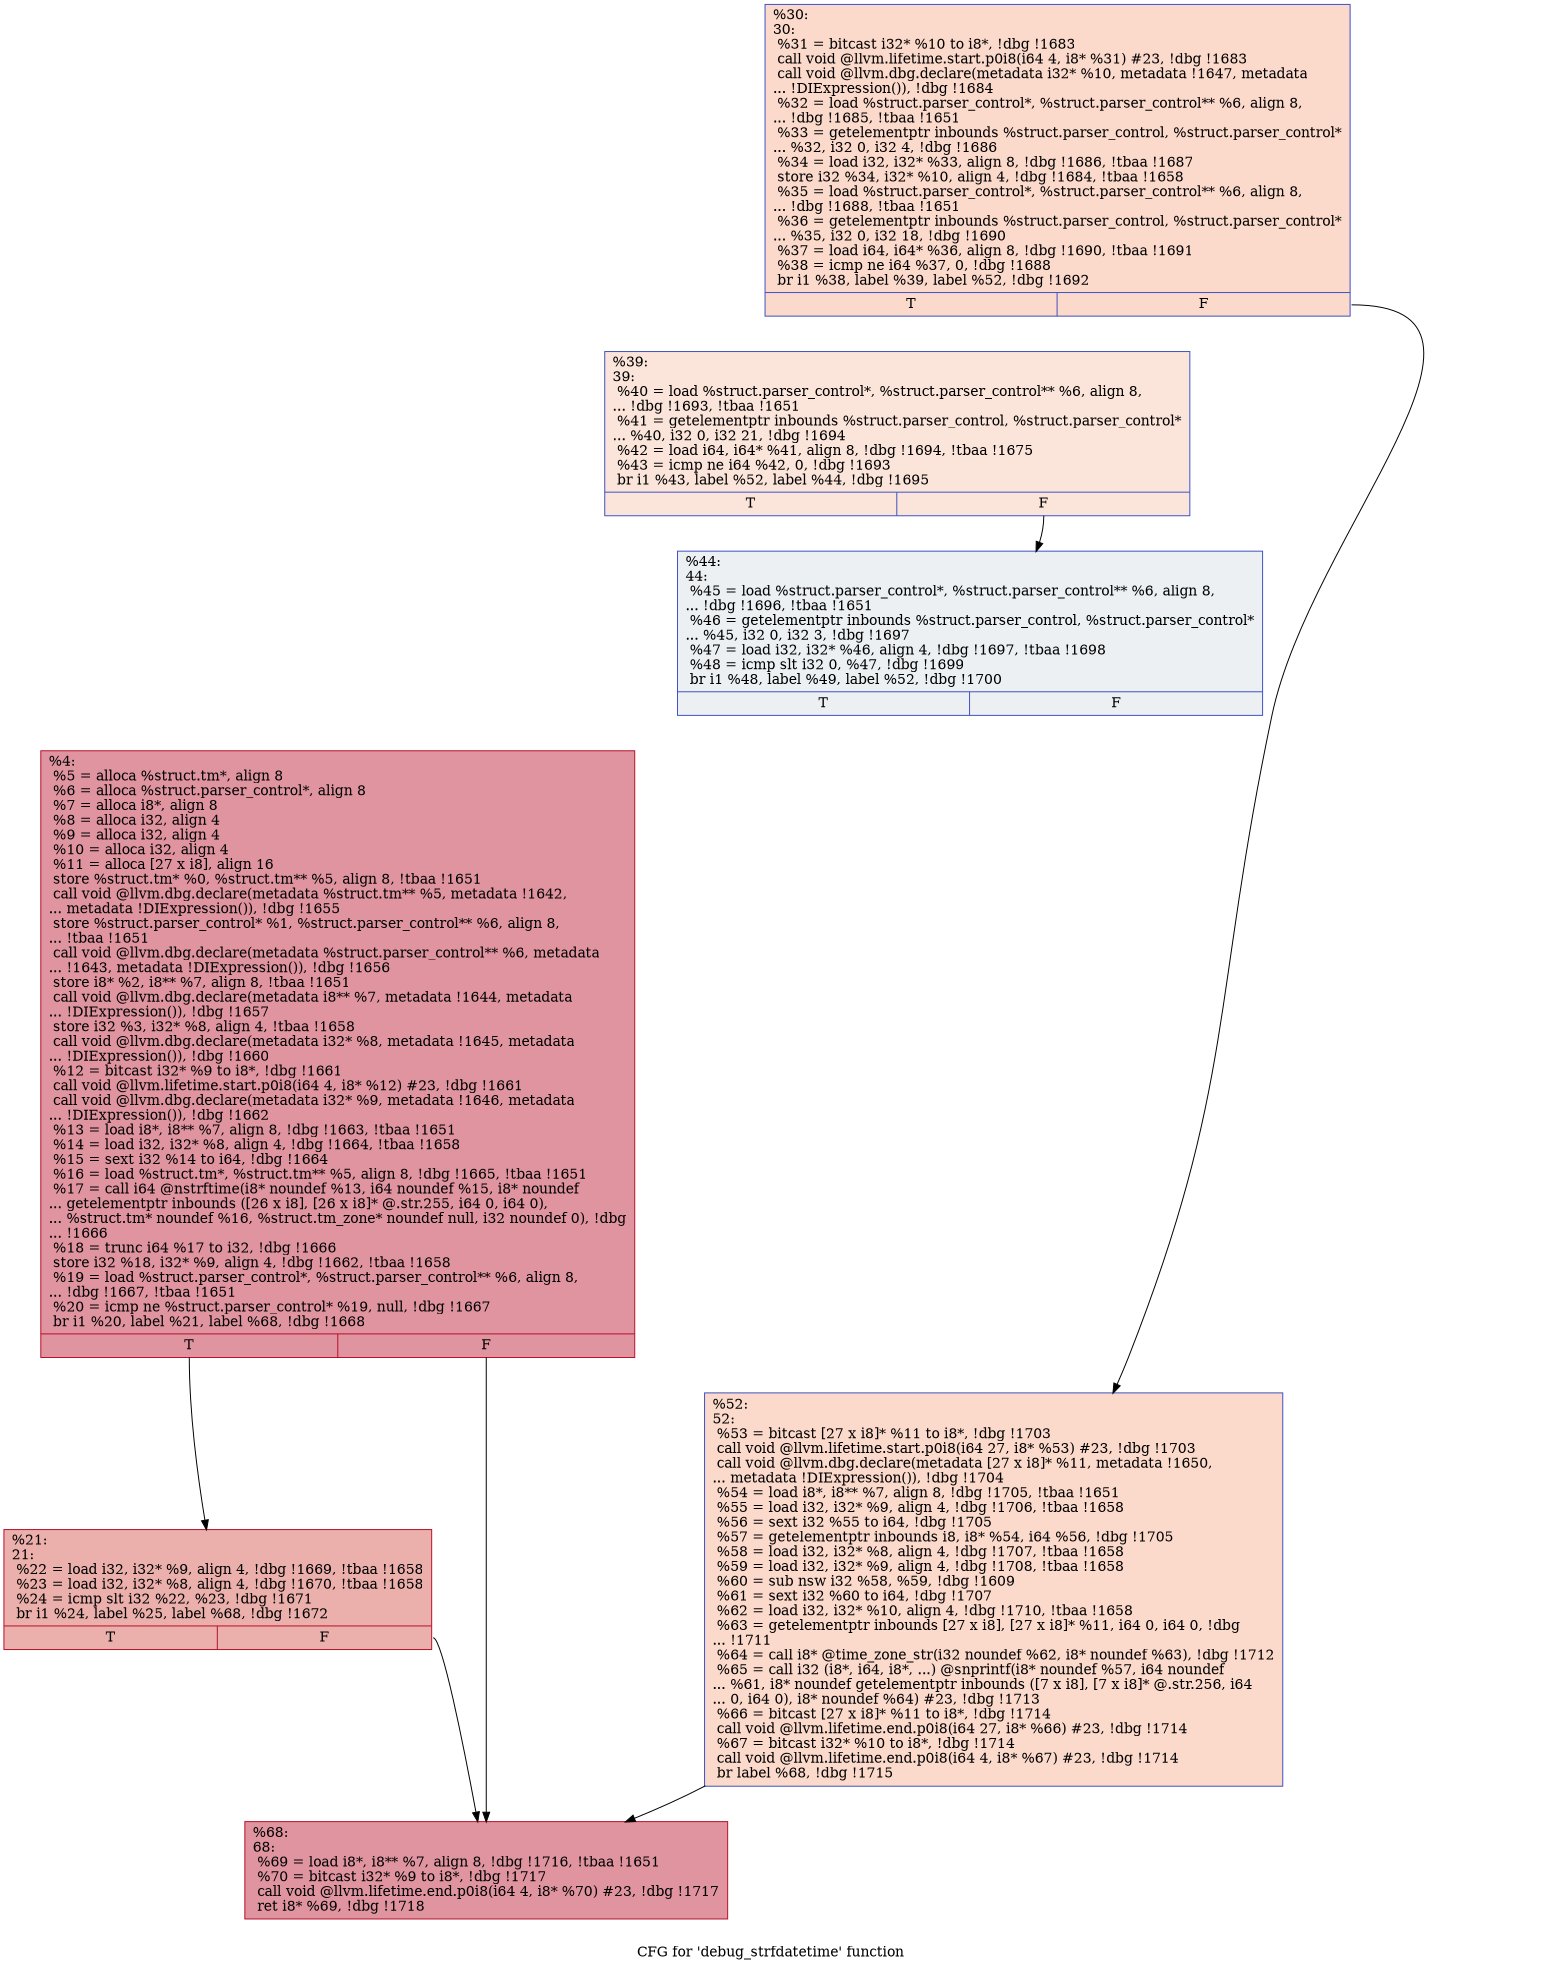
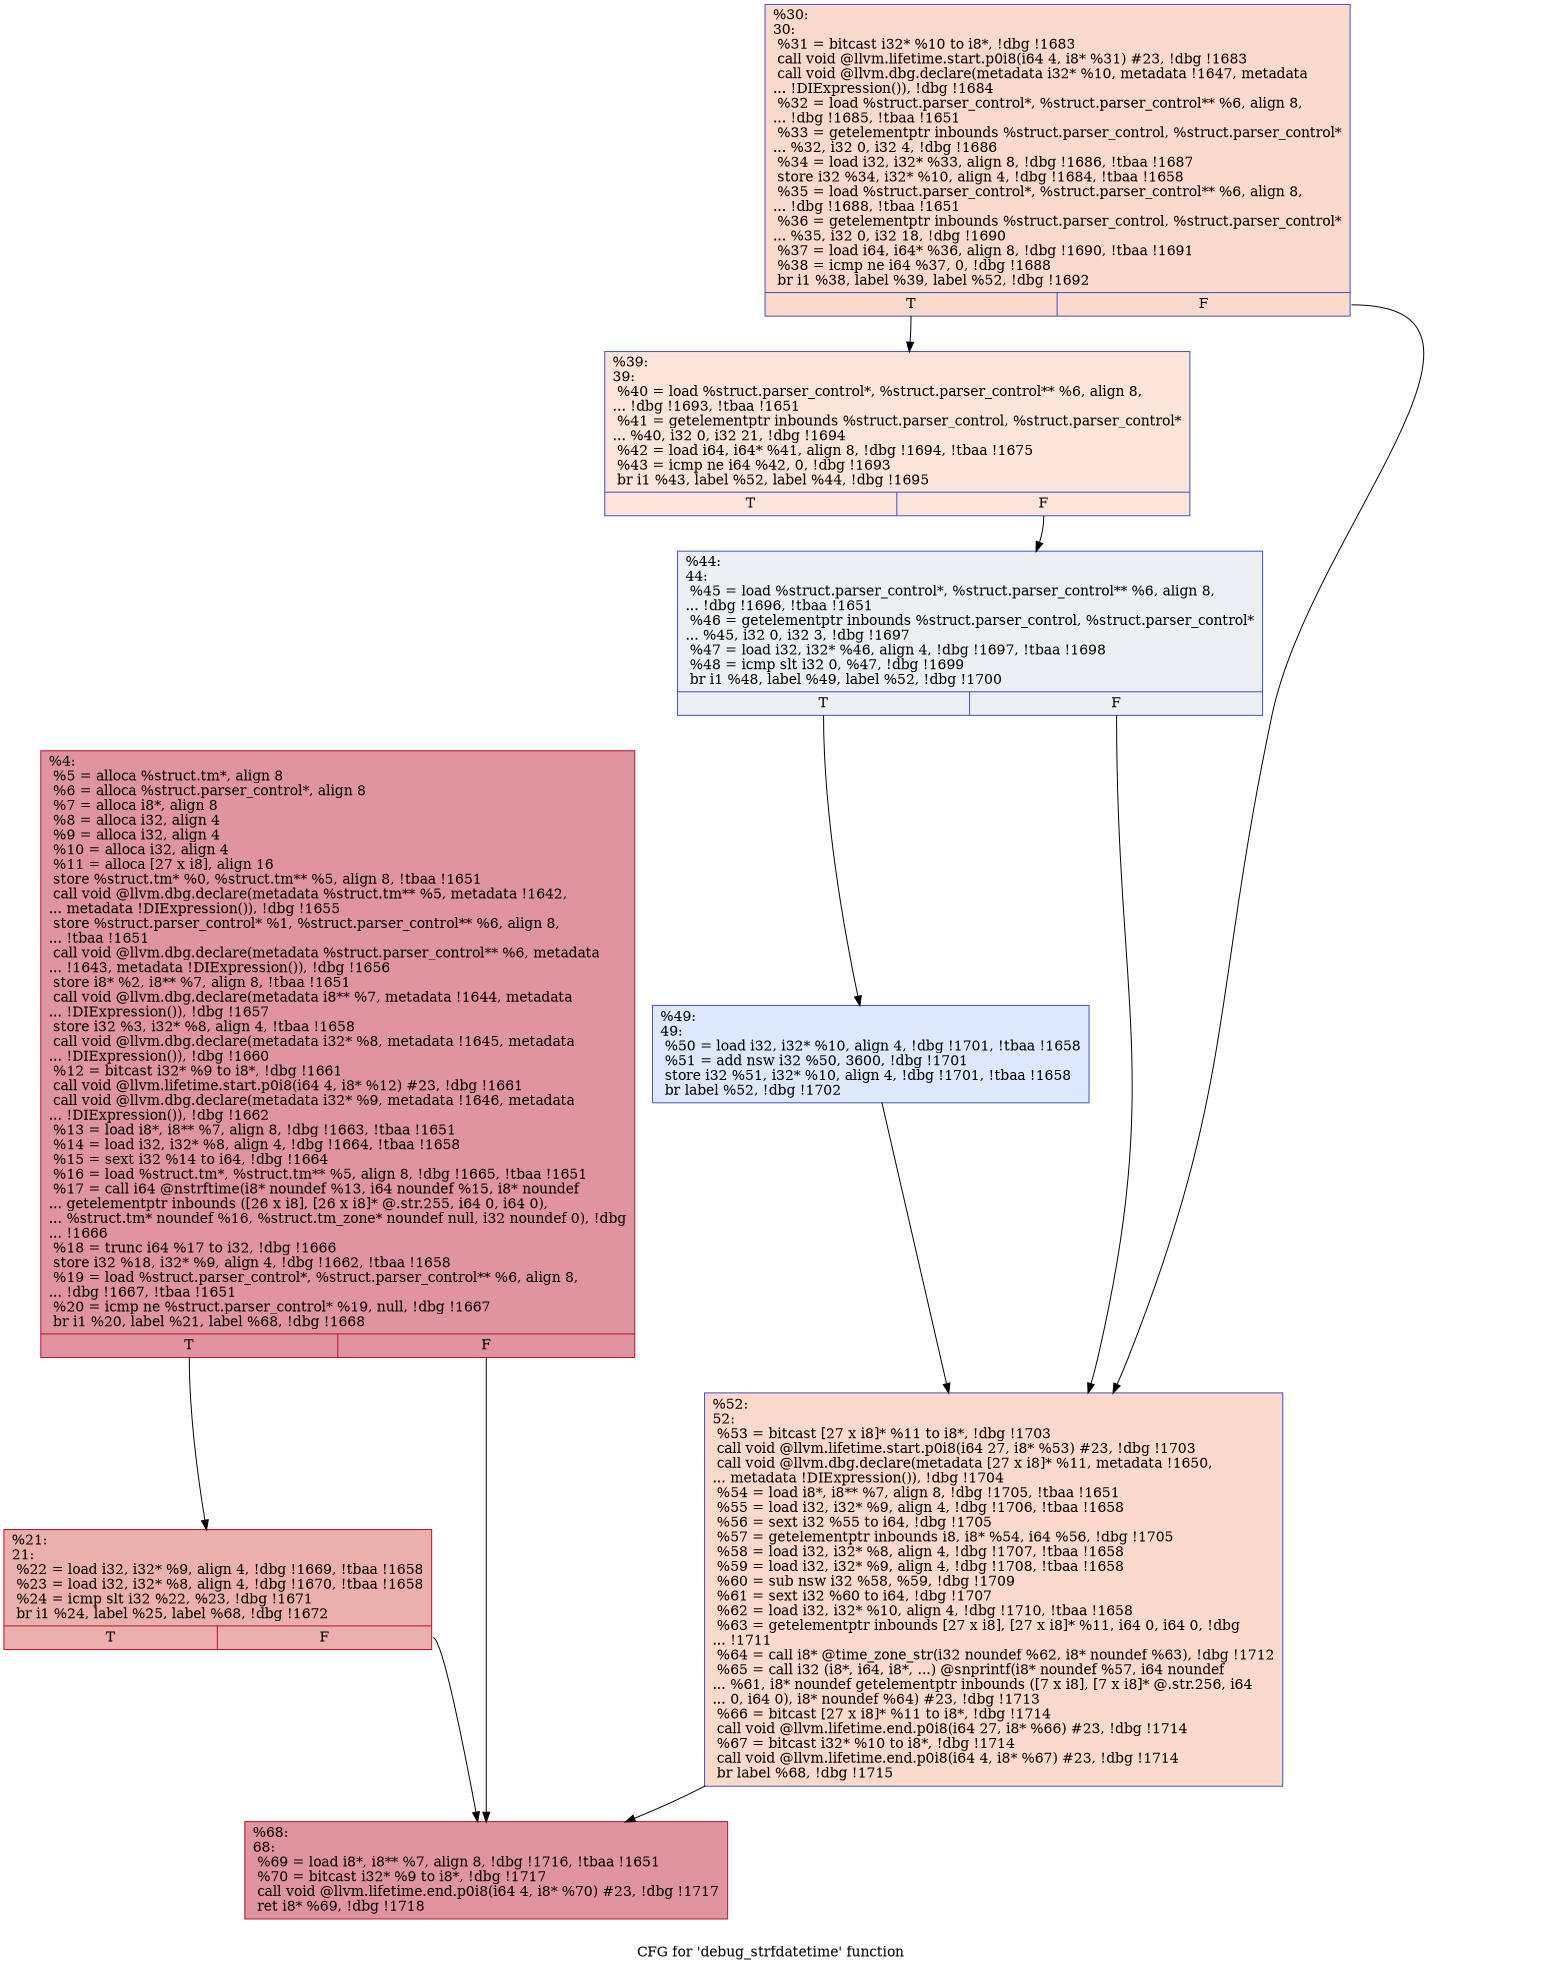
edge "%30:" -> "%39:": added
edge "%44:" -> "%52:": added
node "%49:": added
node "%52:": text "%60 = sub nsw i32 %58, %59, !dbg !1609" -> "%60 = sub nsw i32 %58, %59, !dbg !1709"
